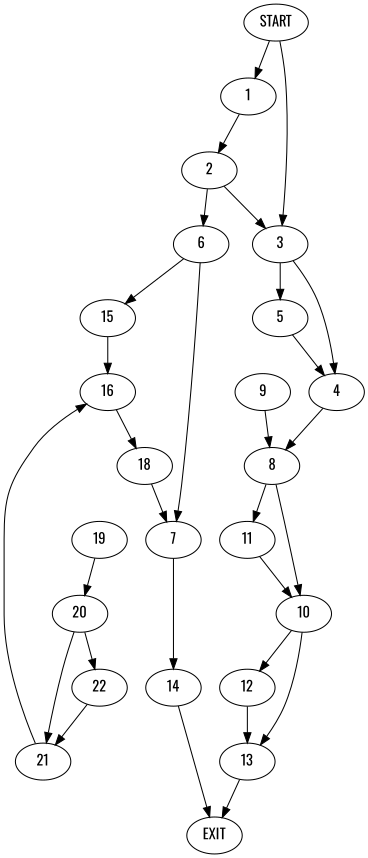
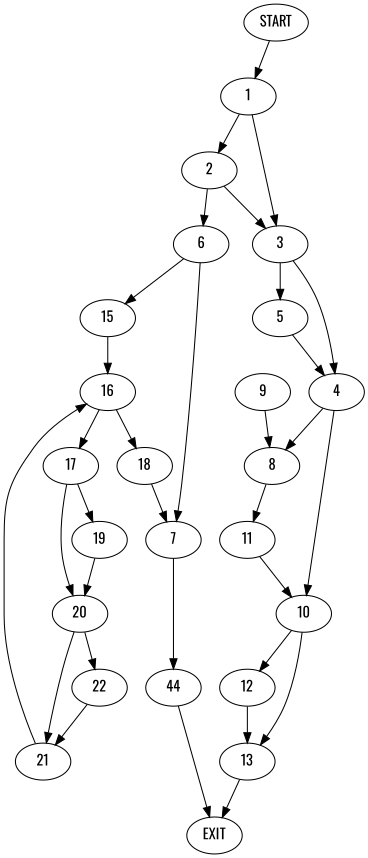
edge "START" -> "3": now "1" -> "3"
node "17": added
edge "8" -> "10": now "4" -> "10"
node "14": label "14" -> "44"
